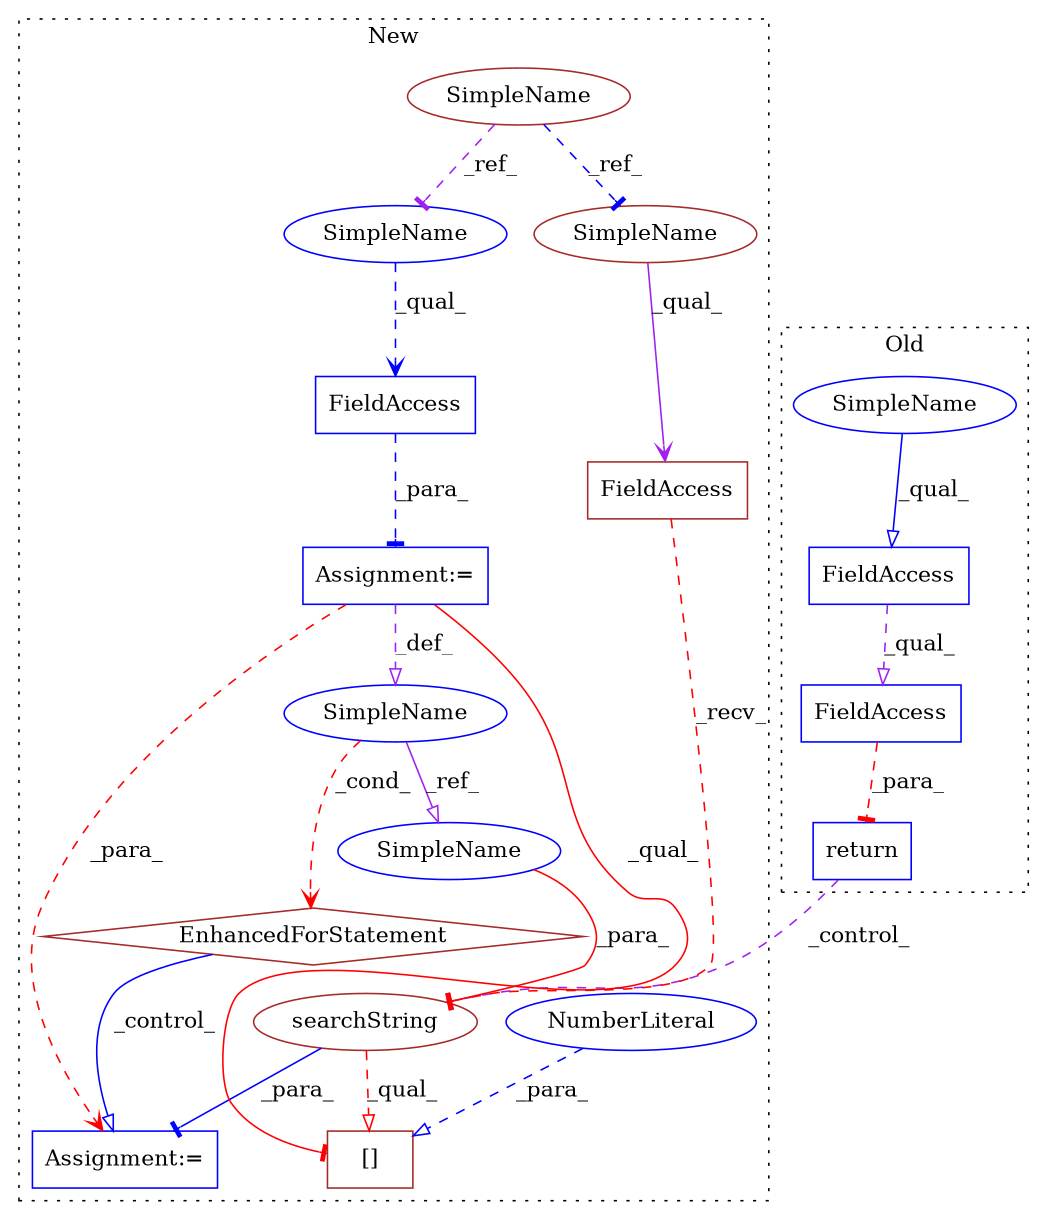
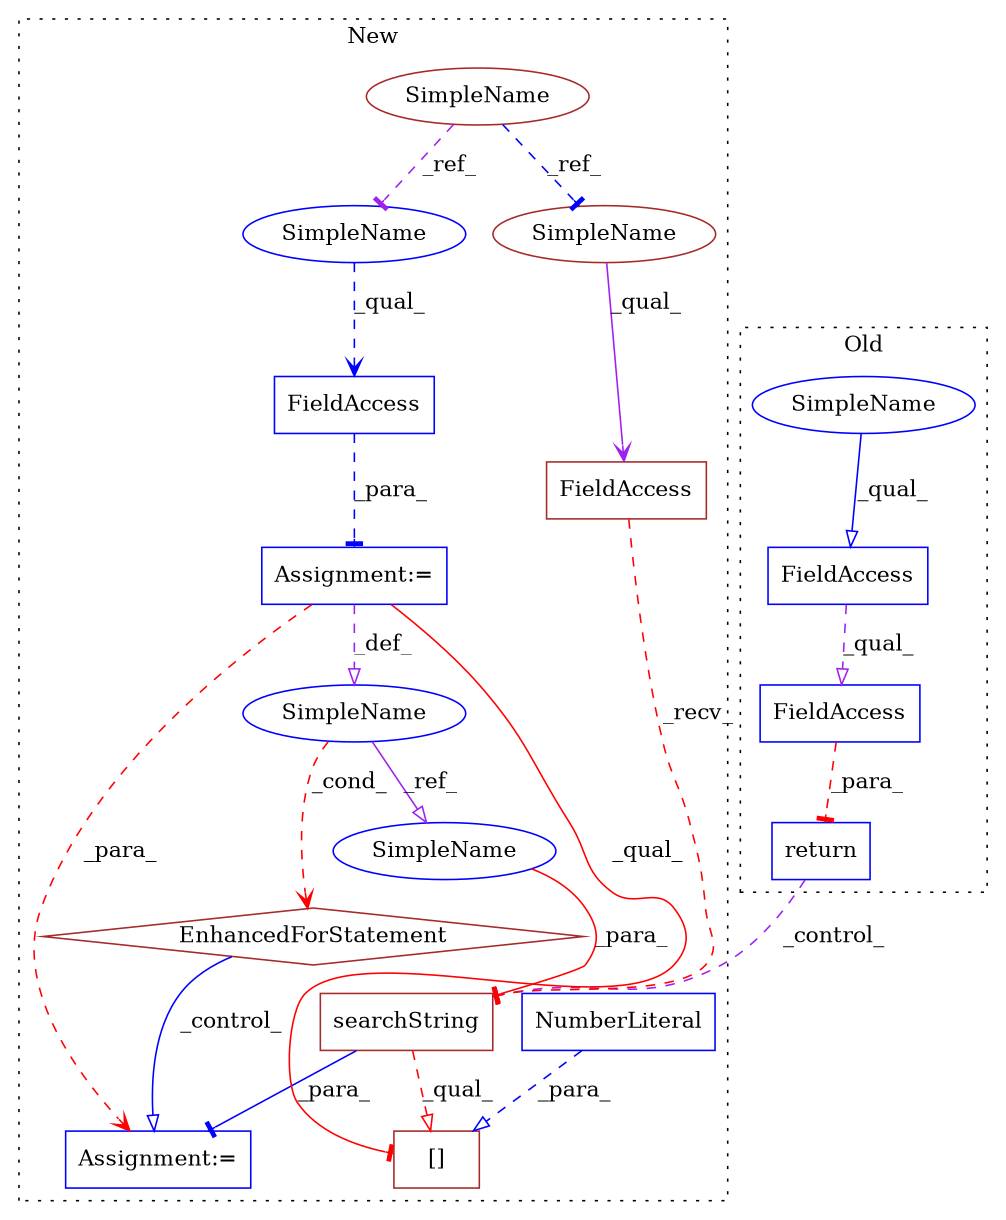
node "searchString": shape ellipse -> box
node "NumberLiteral": shape ellipse -> box
